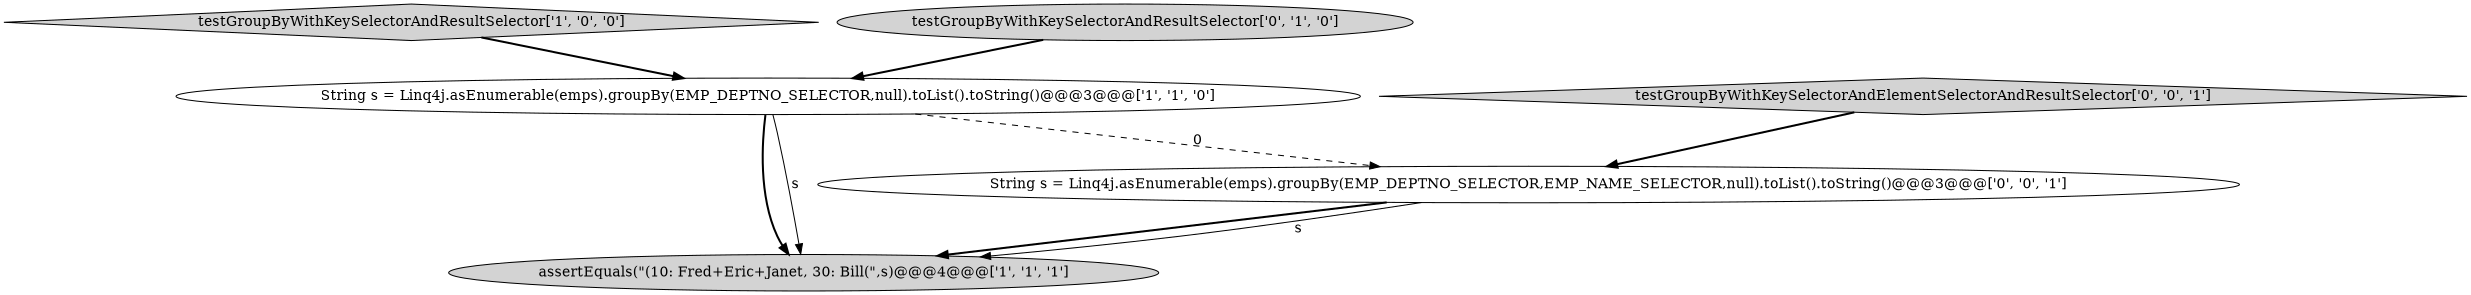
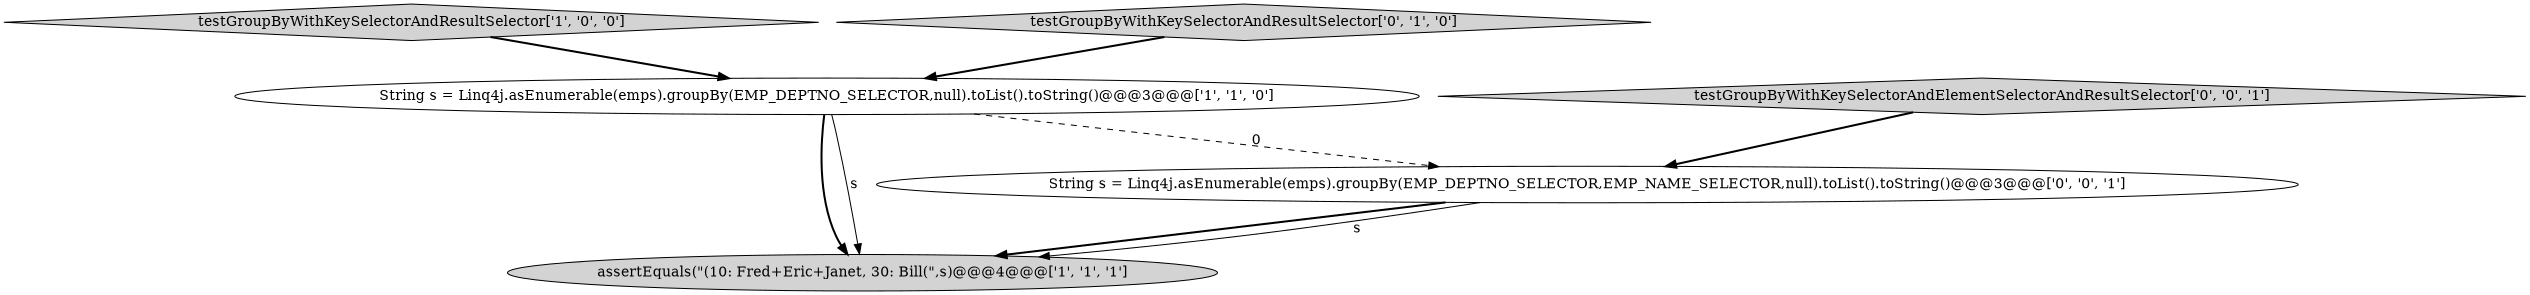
node "testGroupByWithKeySelectorAndResultSelector['0', '1', '0']": shape ellipse -> diamond
